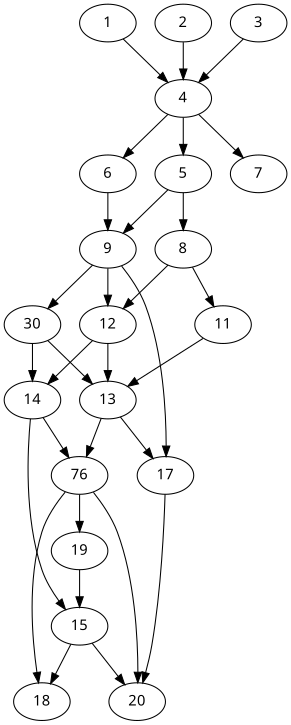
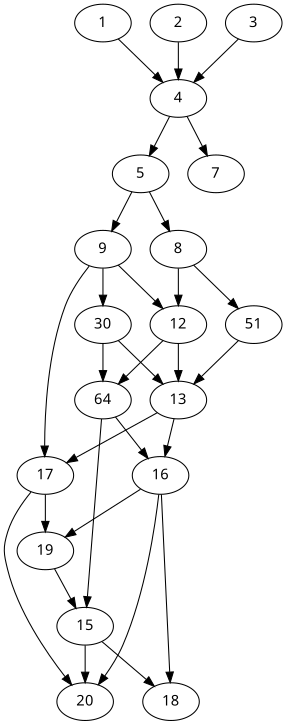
node "6": removed
node "11": label "11" -> "51"
node "14": label "14" -> "64"
node "76": label "76" -> "16"
edge "17" -> "19": added
